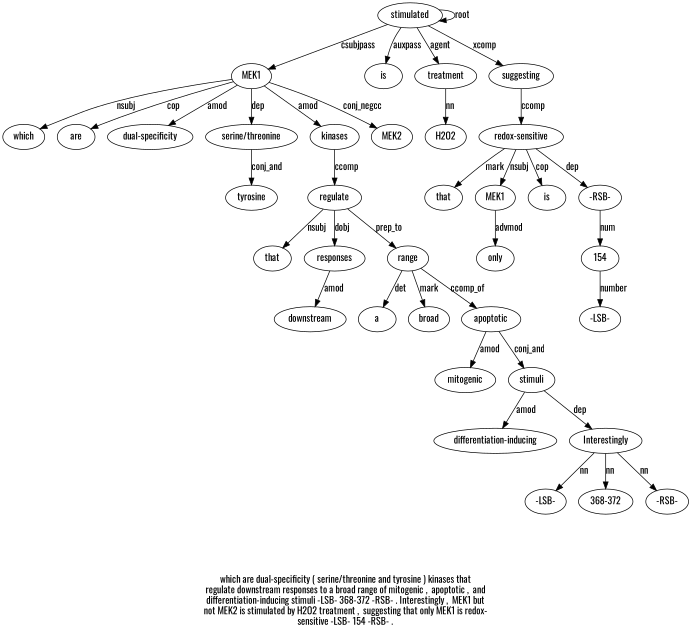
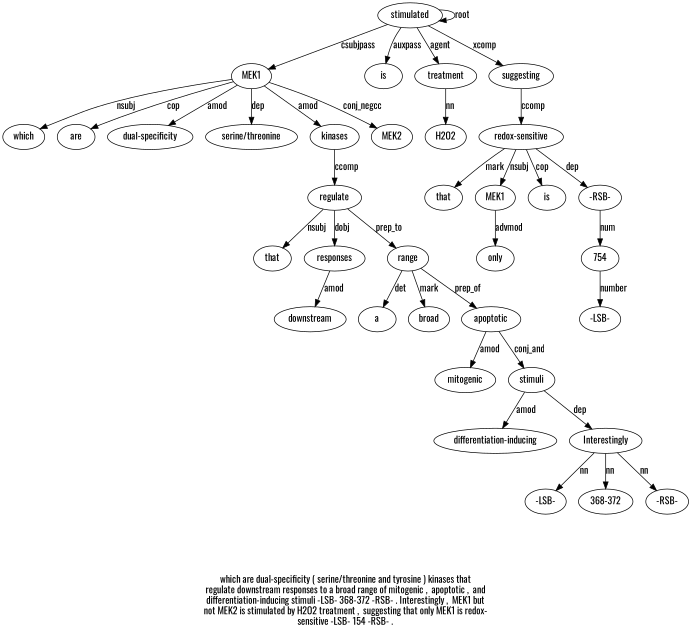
node "tyrosine": removed
node "154": label "154" -> "754"
edge "range" -> "apoptotic": label "ccomp_of" -> "prep_of"
